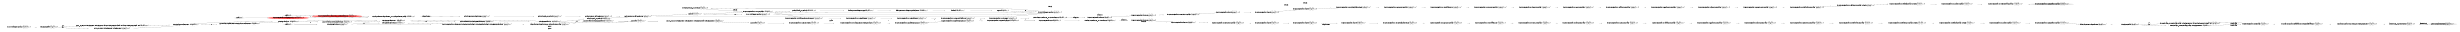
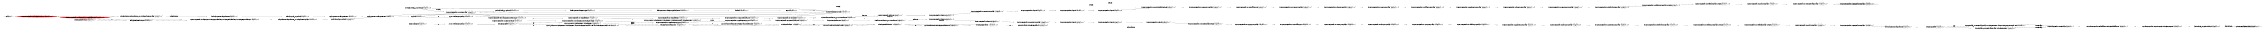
node "prepare['0', '1', '0']": removed
node "grpcServer.initialize()@@@44@@@['0', '0', '1']": removed
node "jettyServer.initialize()@@@46@@@['0', '0', '1']": removed
node "prepare['0', '0', '1']": removed
node "IOException|StorageException e@@@23@@@['0', '0', '1']": added
